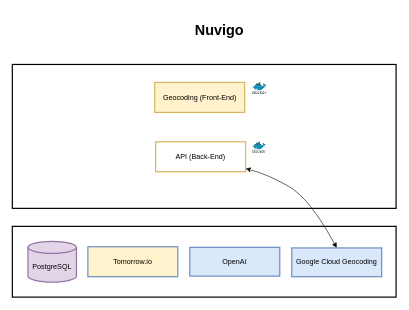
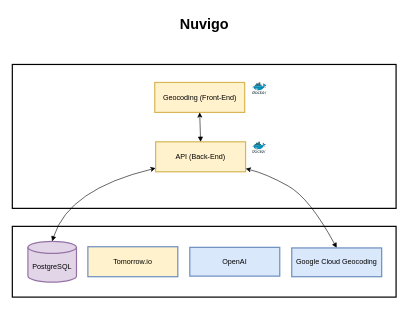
node "Nuvigo": moved (219, 30) -> (204, 24)
edge "Geocoding (Front-End)" -- "API (Back-End)": added
node "API (Back-End)": fillcolor #ffffff -> #fff2cc
edge "API (Back-End)" -- "PostgreSQL": added
